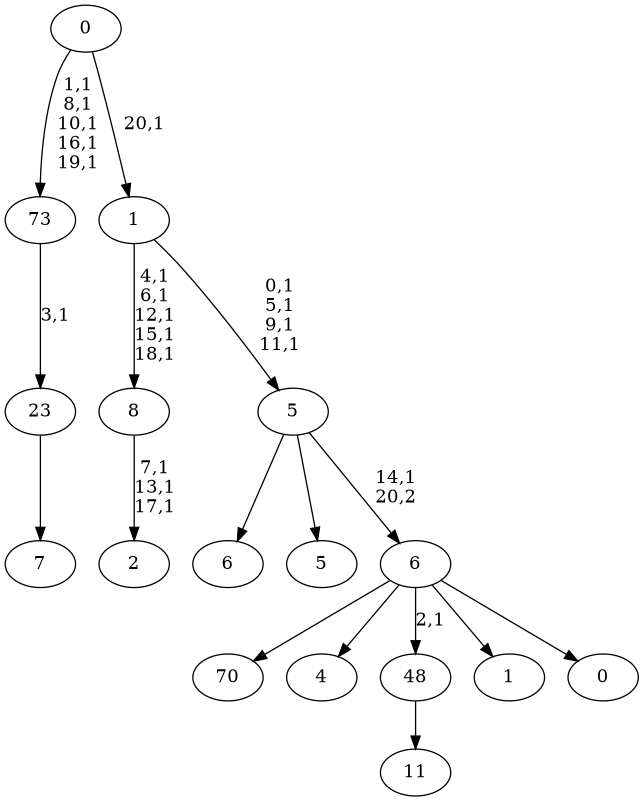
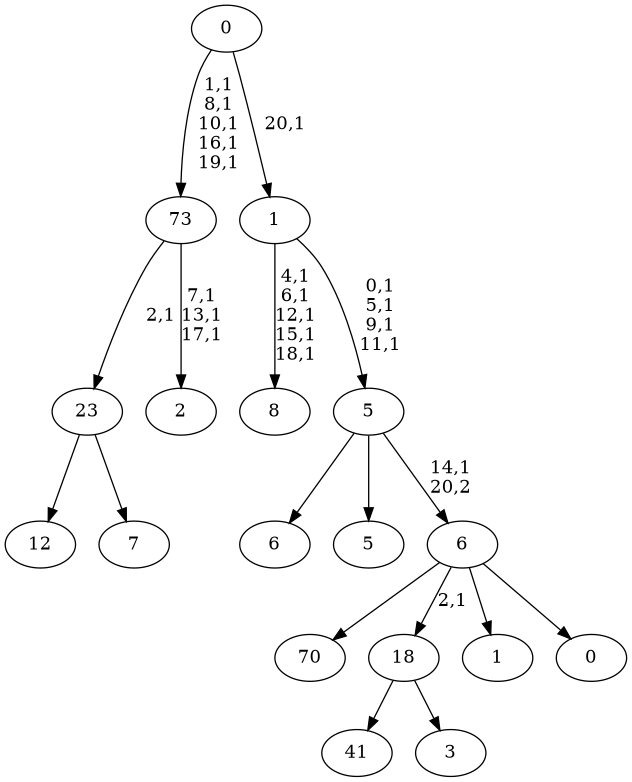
edge "73" -> "23": label "3,1" -> "2,1"
edge "8" -> "2": now "73" -> "2"
node "12": added
node "4": removed
node "48": label "48" -> "18"
node "3": added
node "11": label "11" -> "41"
